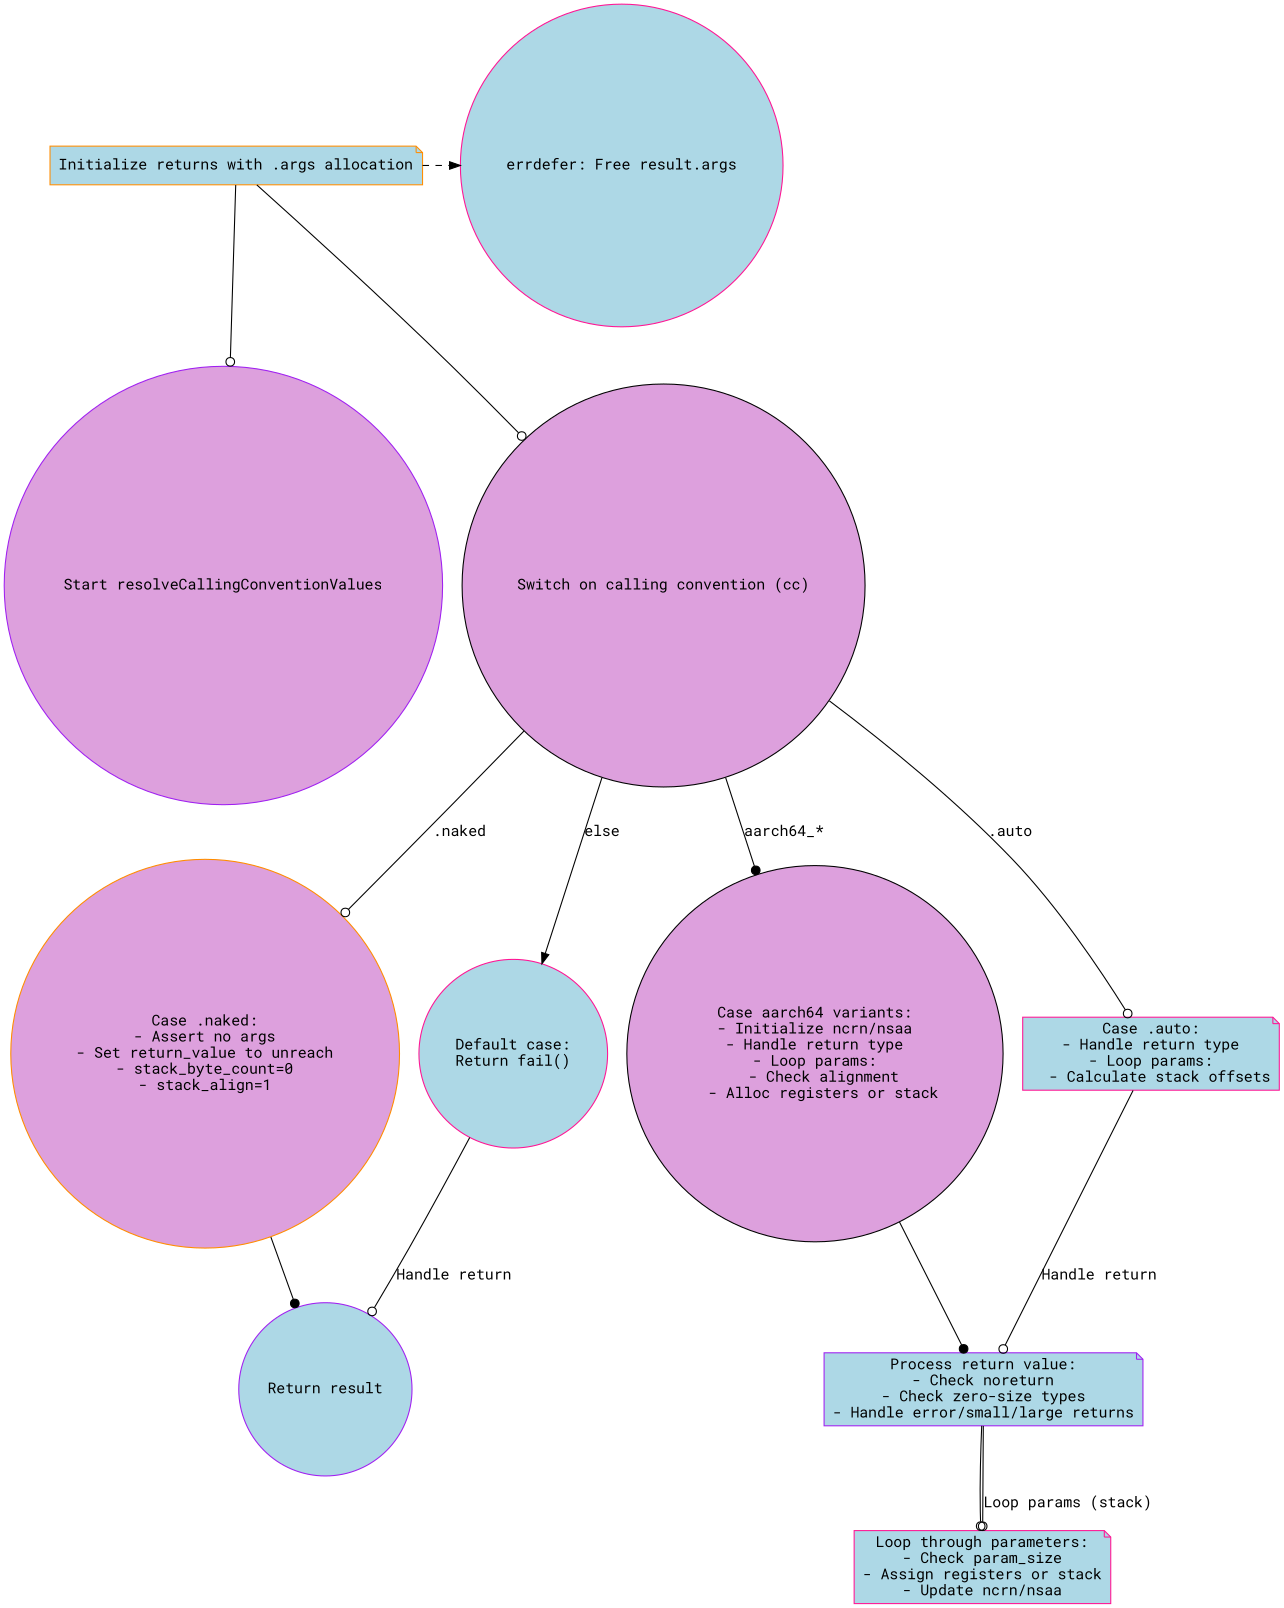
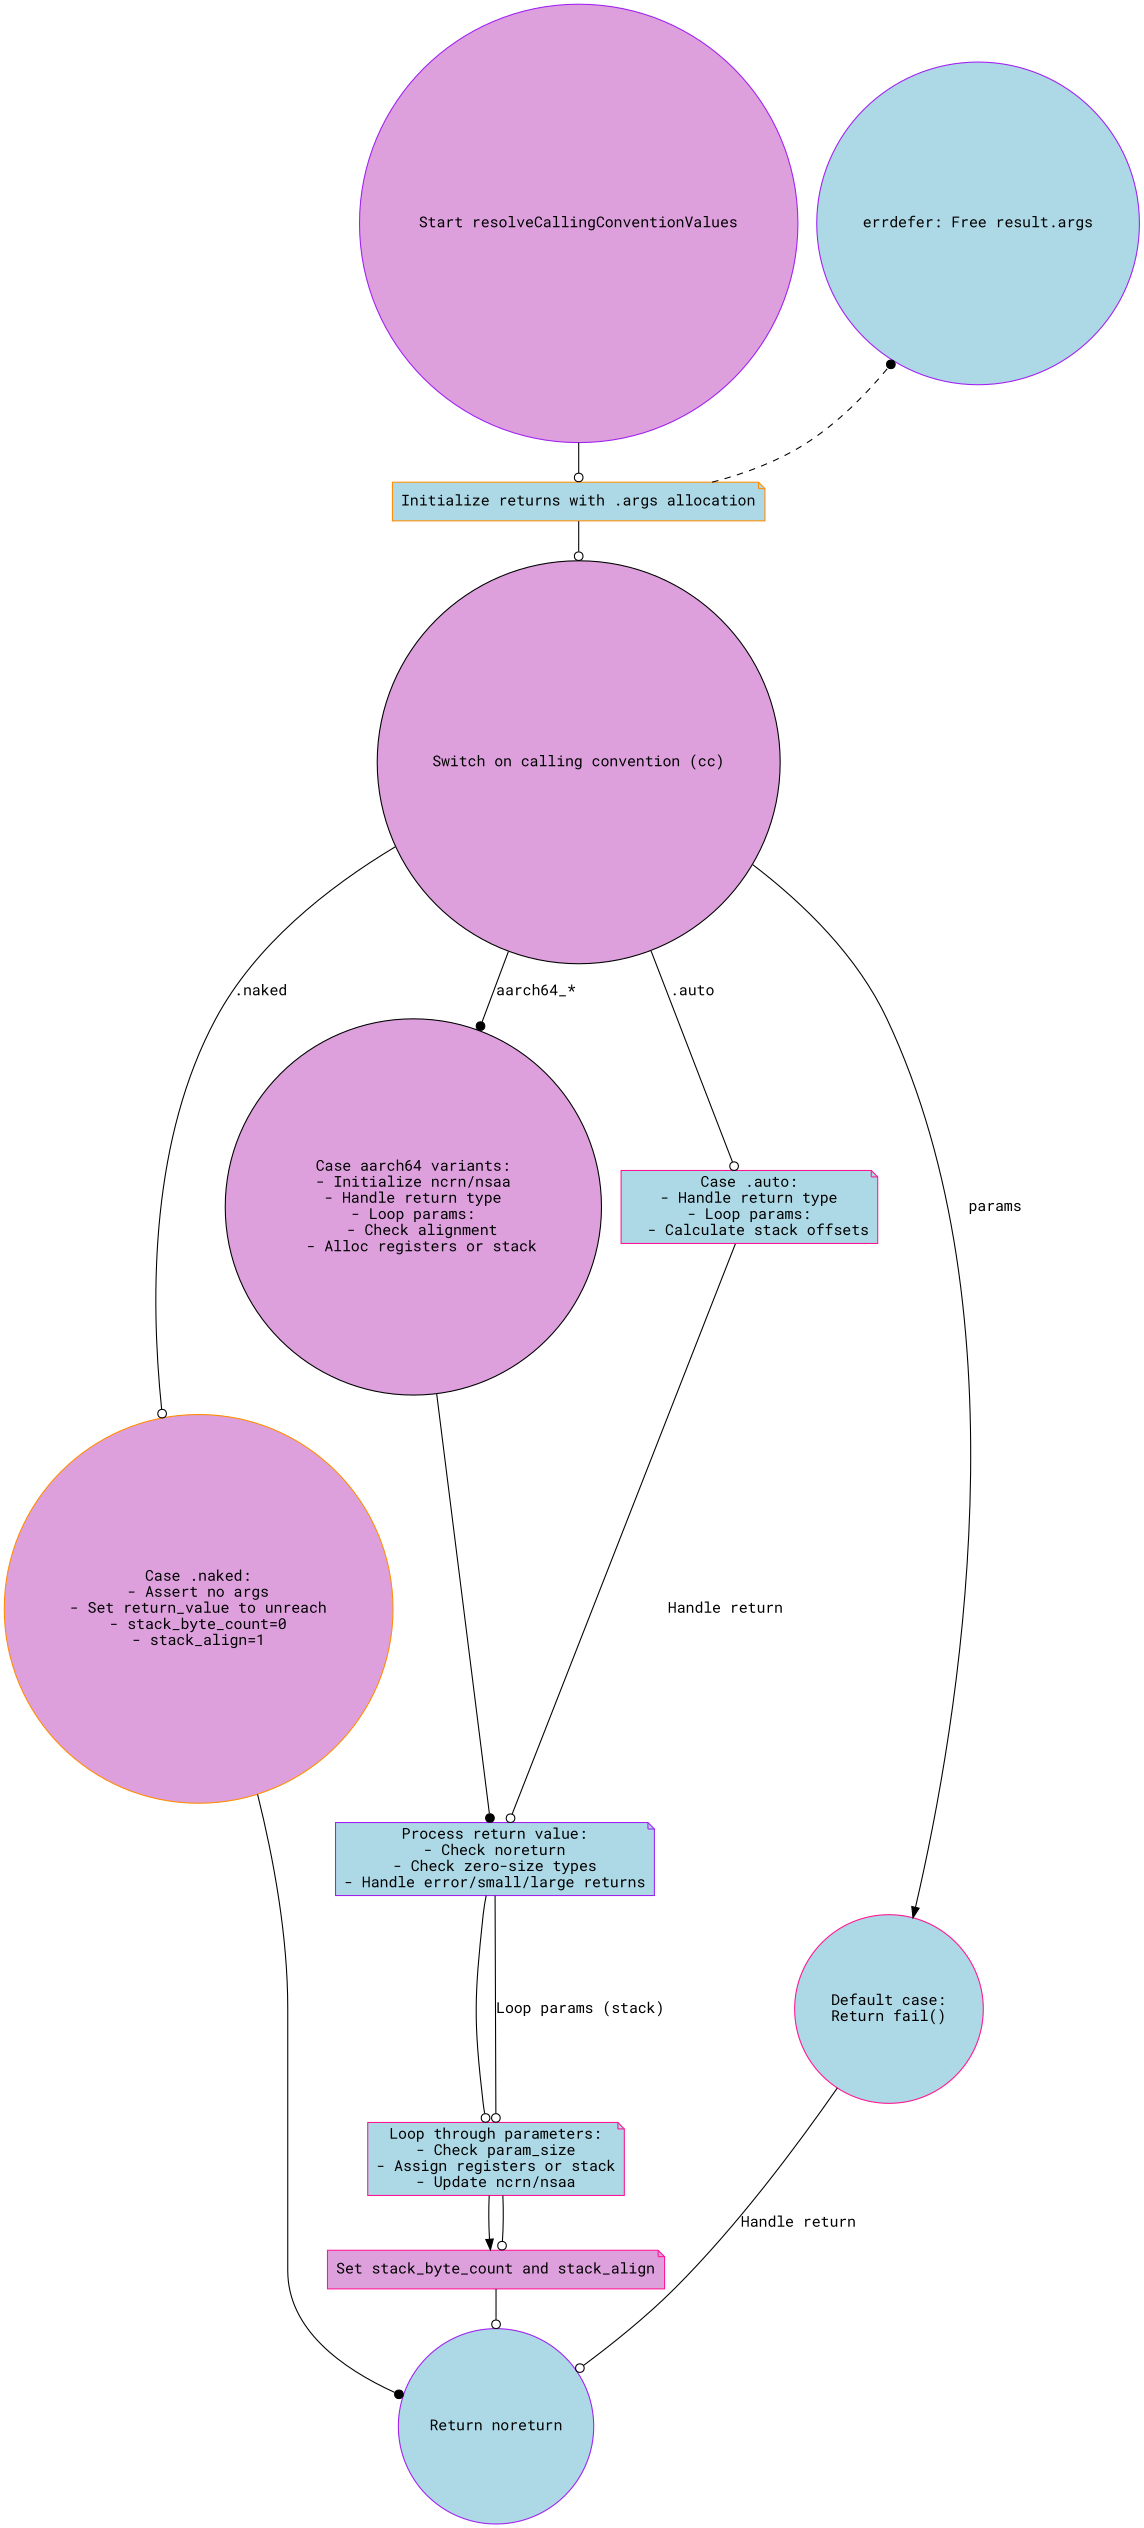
edge "Initialize returns with .args allocation" -> "errdefer: Free result.args": arrowhead normal -> dot
node "errdefer: Free result.args": color deeppink -> purple
edge "Initialize returns with .args allocation" -> "Start resolveCallingConventionValues": reversed
edge "Switch on calling convention (cc)" -> "Default case: Return fail()": label "else" -> "params"
node "Return result": label "Return result" -> "Return noreturn"
node "Set stack_byte_count and stack_align": added
